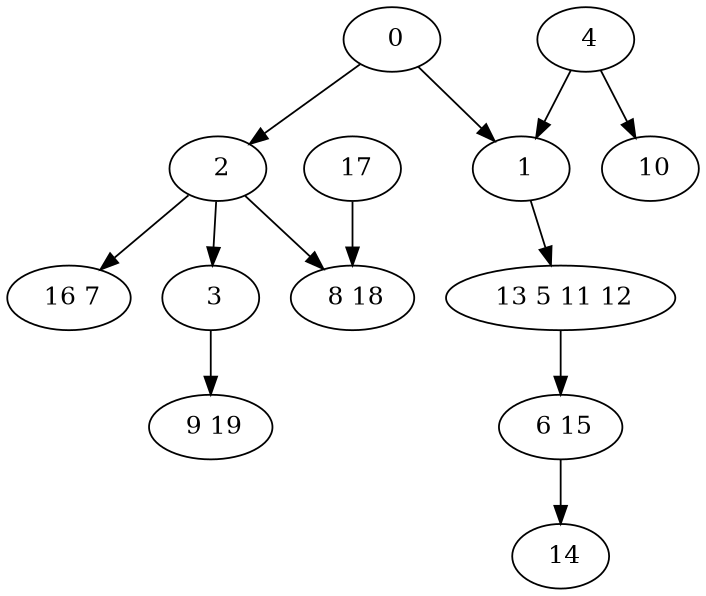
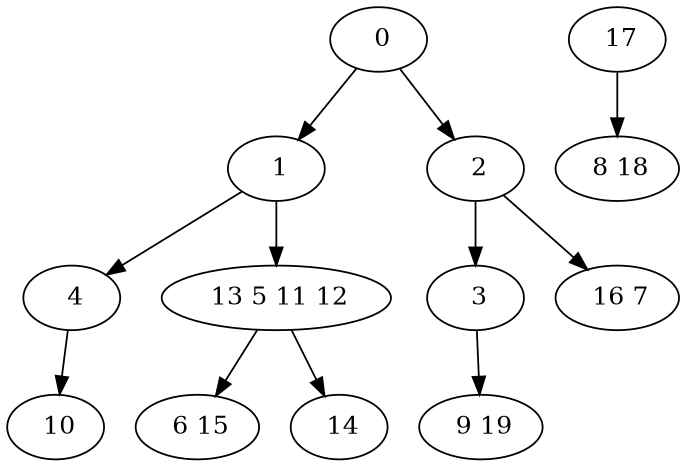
edge "4" -> "1": reversed
edge "2" -> "8 18": removed
edge "6 15" -> "14": now "13 5 11 12" -> "14"
